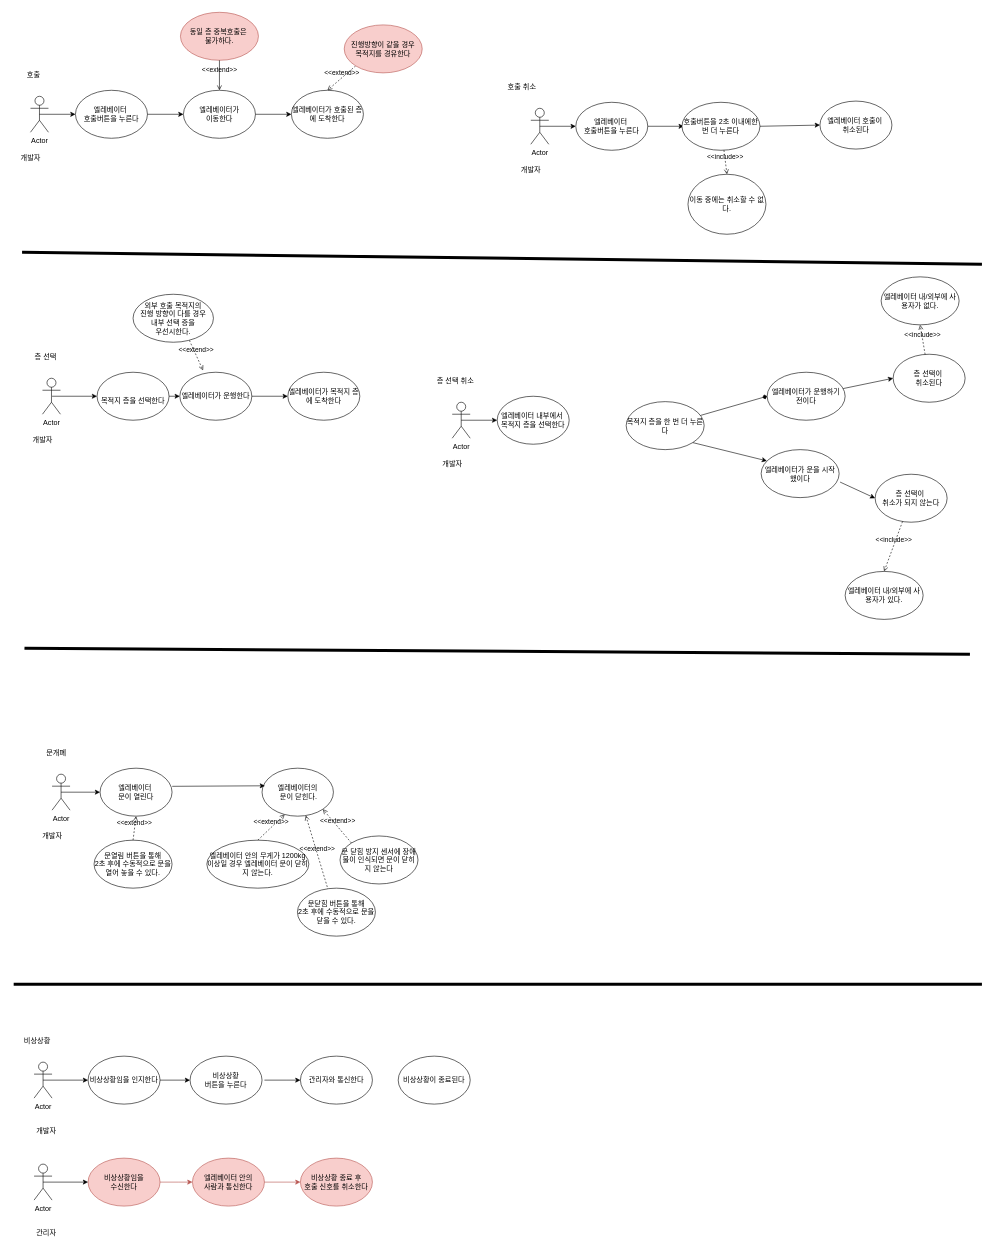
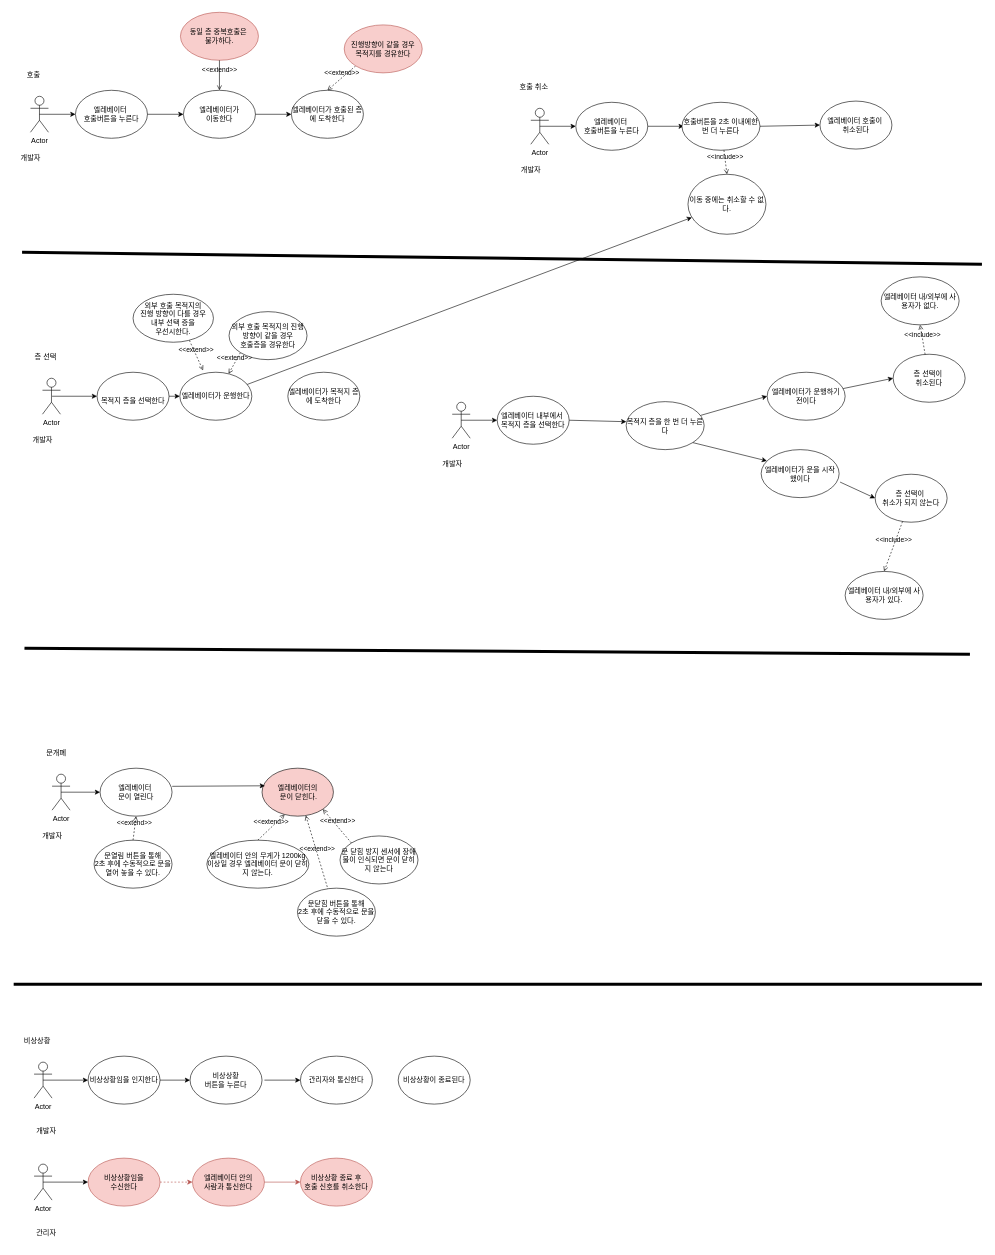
node "호출 취소": moved (522, 87) -> (534, 87)
node "외부 호출 목적지의 진행방향이 같을 경우 호출층을 경유한다": added
edge "외부 호출 목적지의 진행방향이 같을 경우 호출층을 경유한다" -> "엘레베이터가 운행한다": added, label "<<extend>>"
node "층 선택 취소": removed
edge "엘레베이터가 운행한다" -> "엘레베이터가 목적지 층에 도착한다": now "엘레베이터가 운행한다" -> "이동 중에는 취소할 수 없다."
edge "목적지 층을 한 번 더 누른다" -> "엘레베이터가 운행하기 전이다": arrowhead diamond -> classic
edge "엘레베이터 내부에서 목적지 층을 선택한다" -> "목적지 층을 한 번 더 누른다": added
node "엘레베이터의 문이 닫힌다.": fillcolor #ffffff -> #f8cecc
edge "비상상황임을 수신한다" -> "엘레베이터 안의 사람과 통신한다": style solid -> dashed
